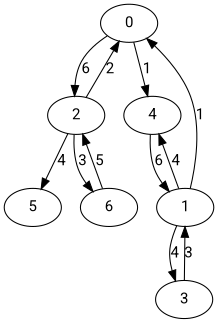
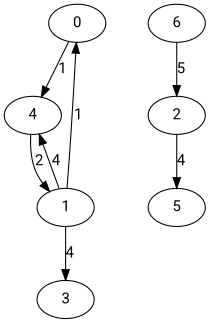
edge "0" -> "2": removed, label "6"
edge "2" -> "0": removed, label "2"
edge "2" -> "6": removed, label "3"
edge "4" -> "1": label "6" -> "2"
edge "3" -> "1": removed, label "3"
